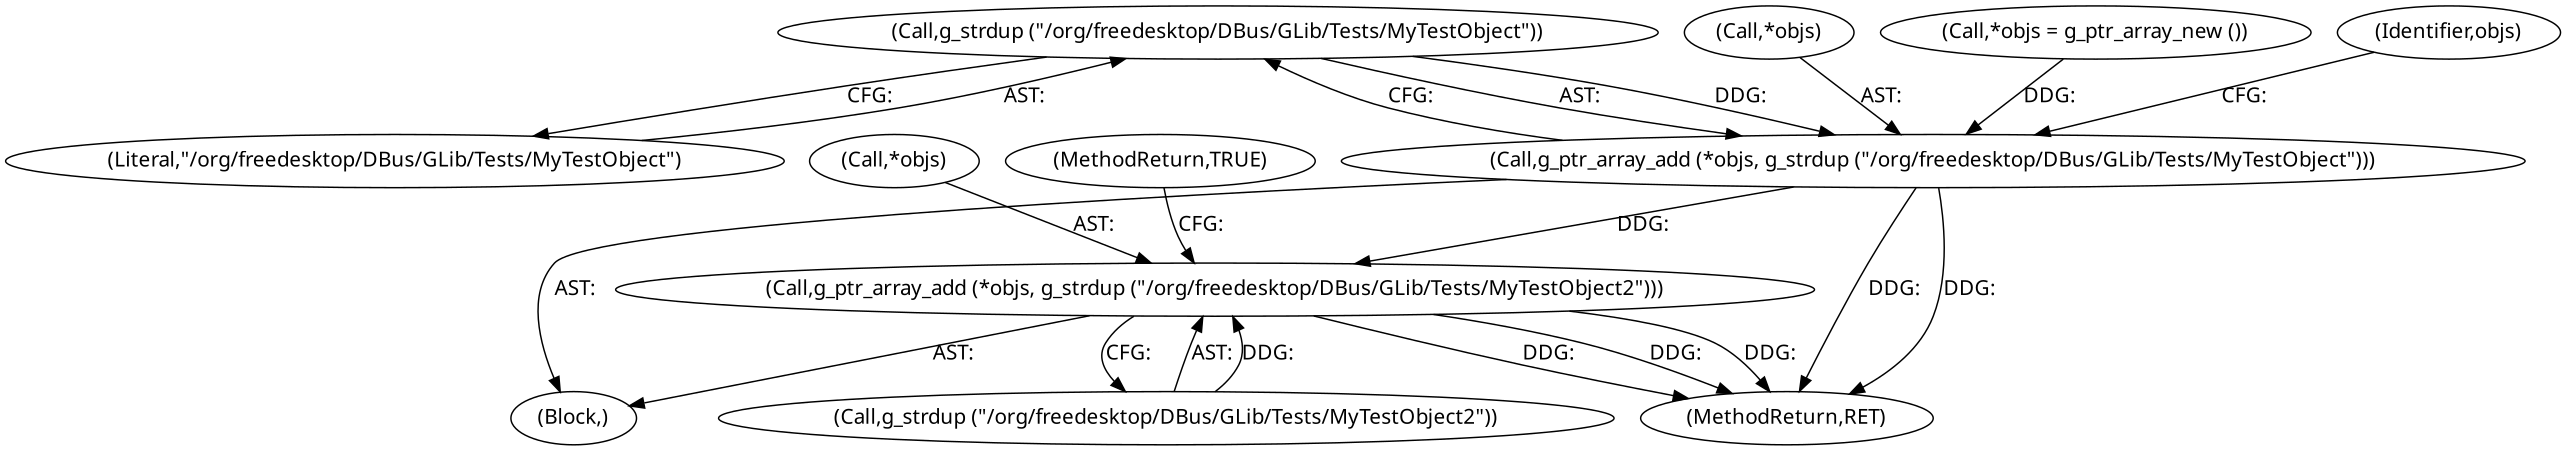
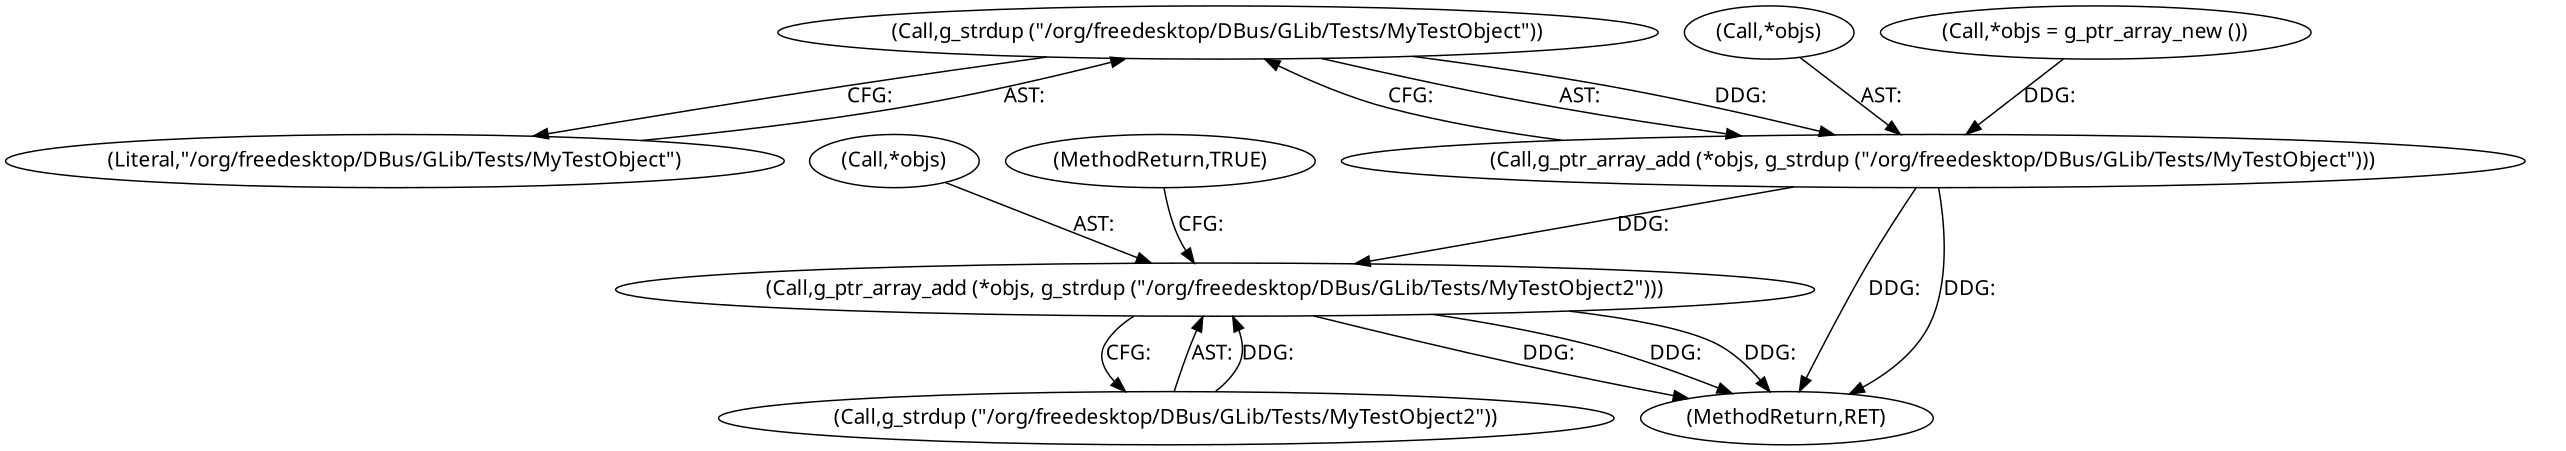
node "(Identifier,objs)": removed
node "(Block,)": removed
